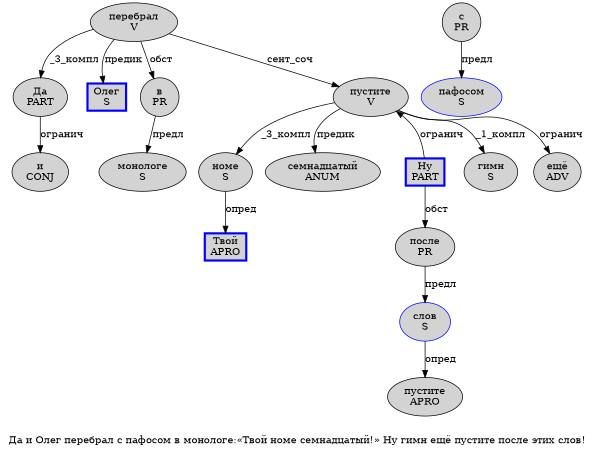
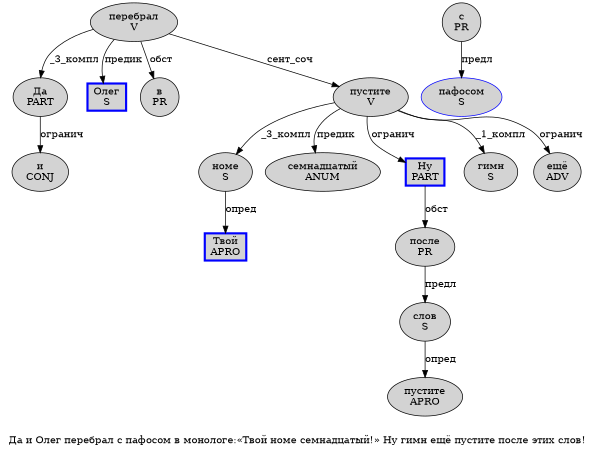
edge "Ну PART" -> "пустите V": reversed
node "монологе S": removed
node "слов S": color blue -> black
